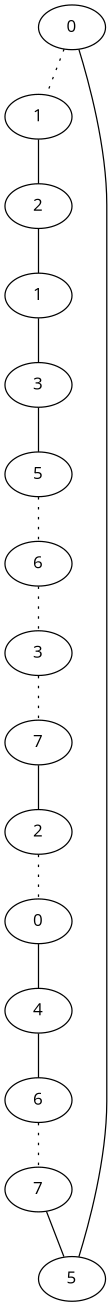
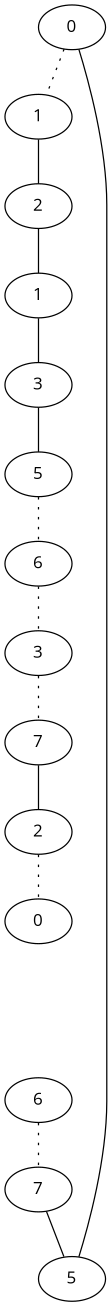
node "4": removed
